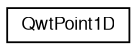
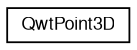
node "QwtPoint1D": label "QwtPoint1D" -> "QwtPoint3D"
